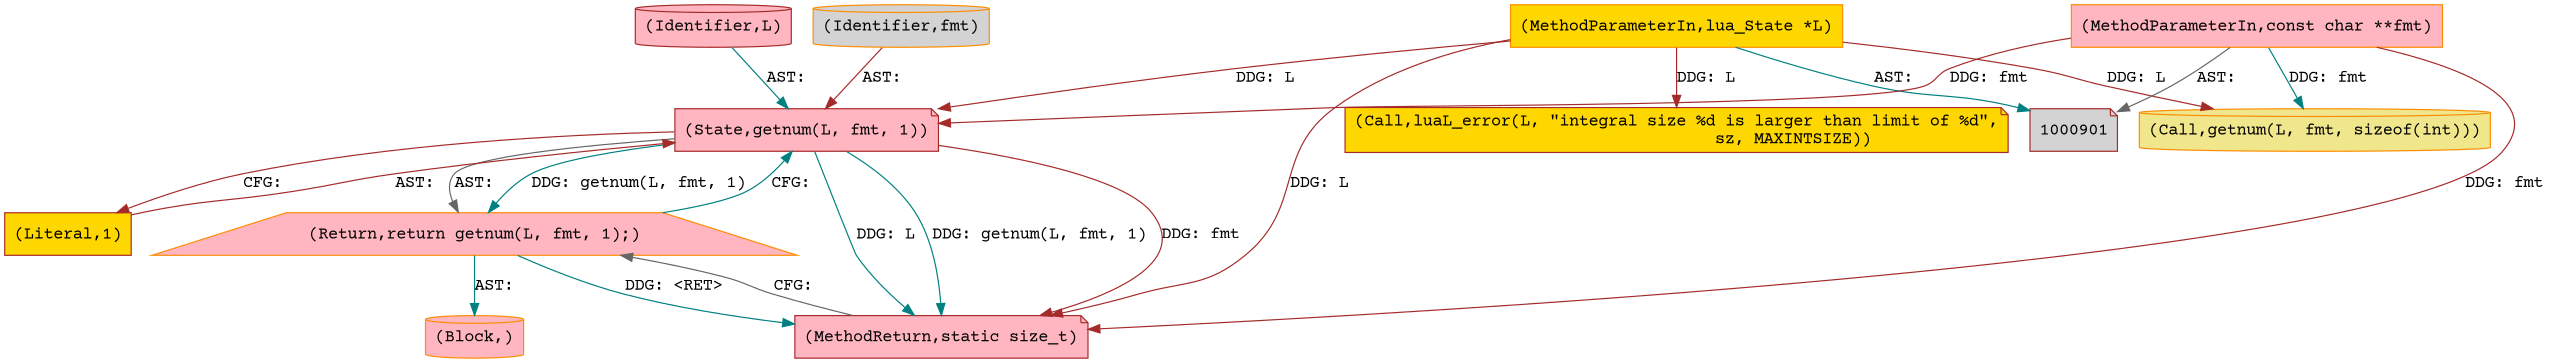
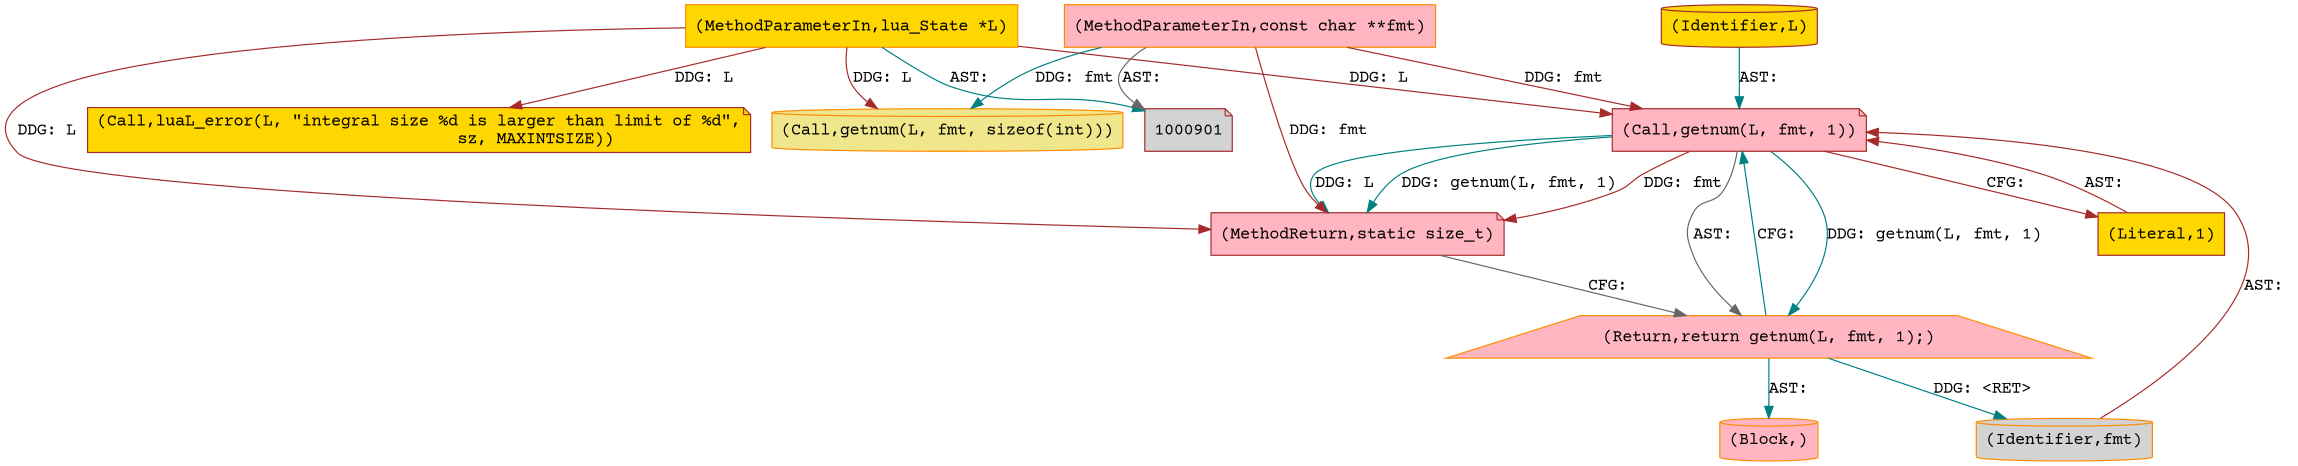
node "(Identifier,L)": fillcolor lightpink -> gold
node "(State,getnum(L, fmt, 1))": label "(State,getnum(L, fmt, 1))" -> "(Call,getnum(L, fmt, 1))"
edge "(Return,return getnum(L, fmt, 1);)" -> "(MethodReturn,static size_t)": now "(Return,return getnum(L, fmt, 1);)" -> "(Identifier,fmt)"
